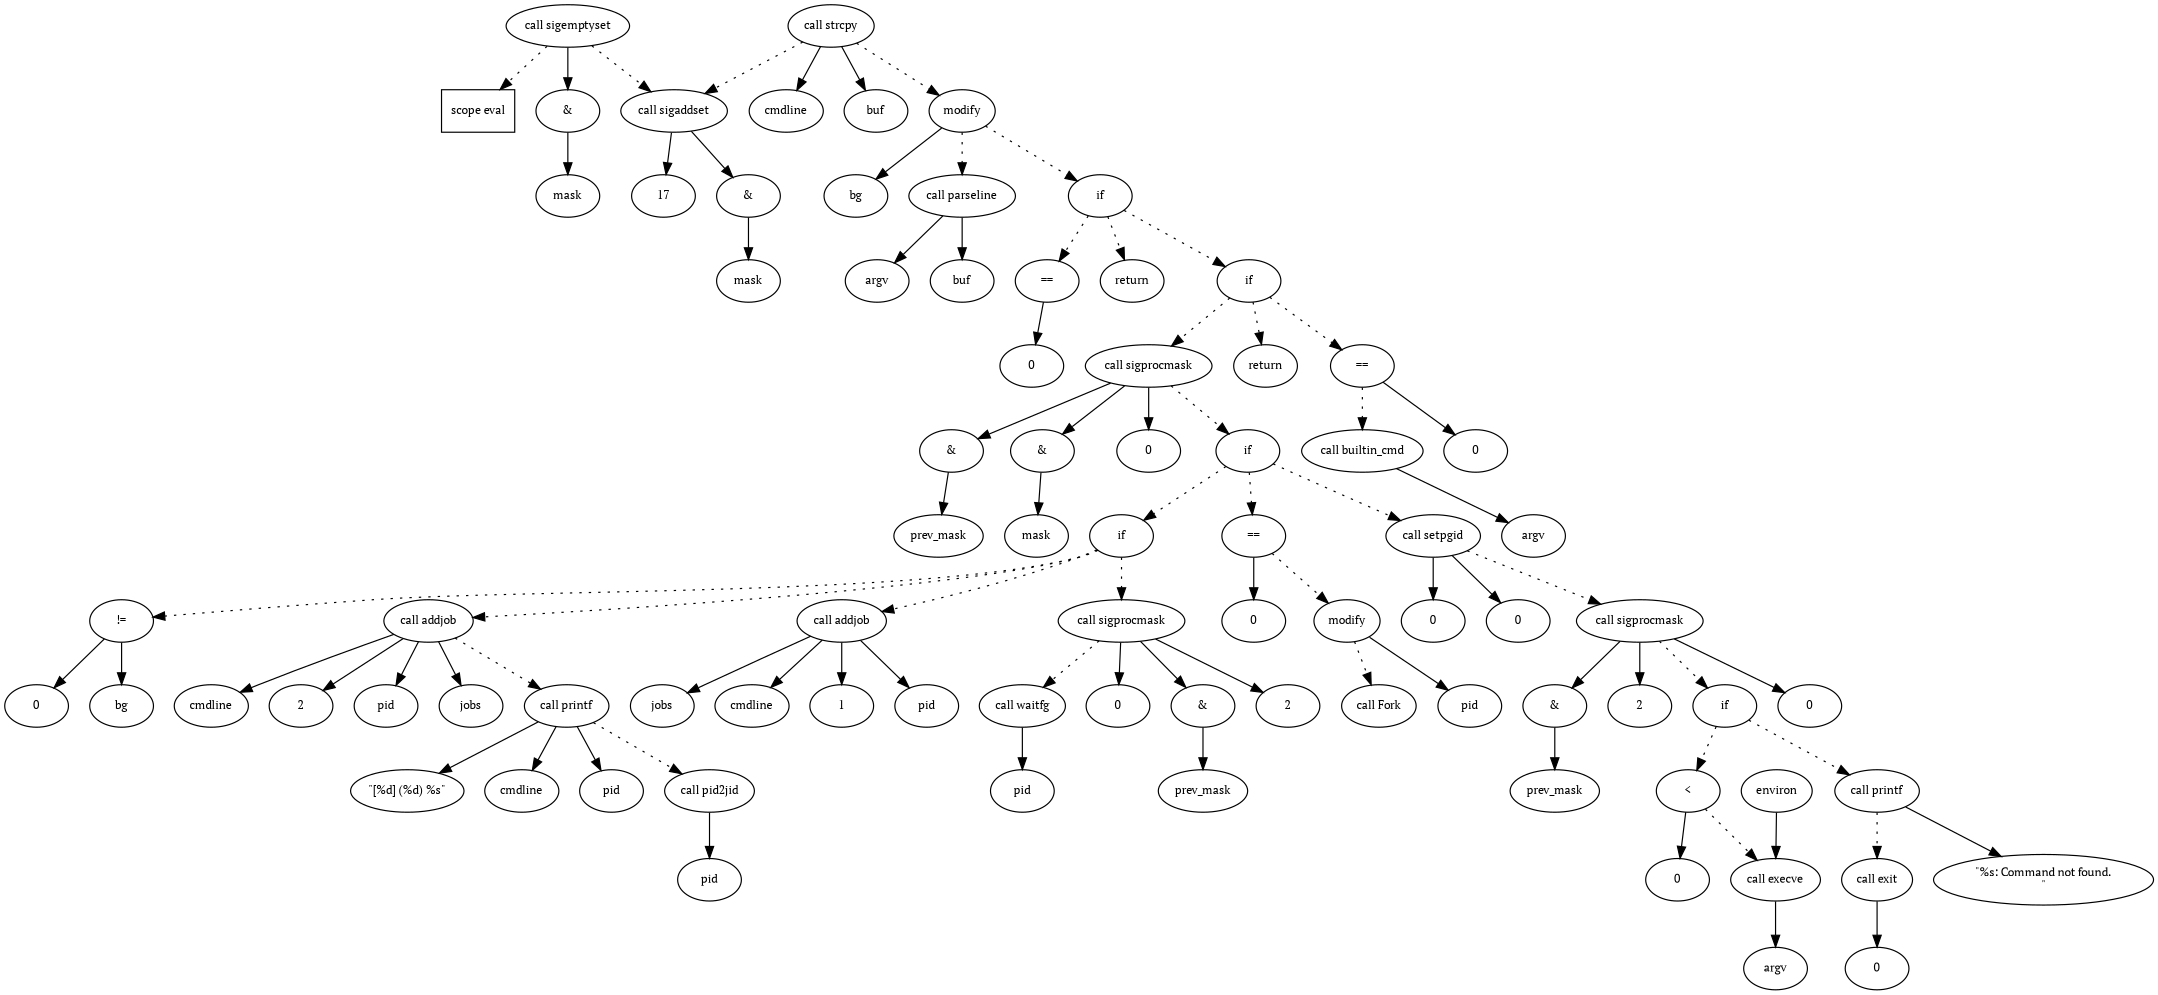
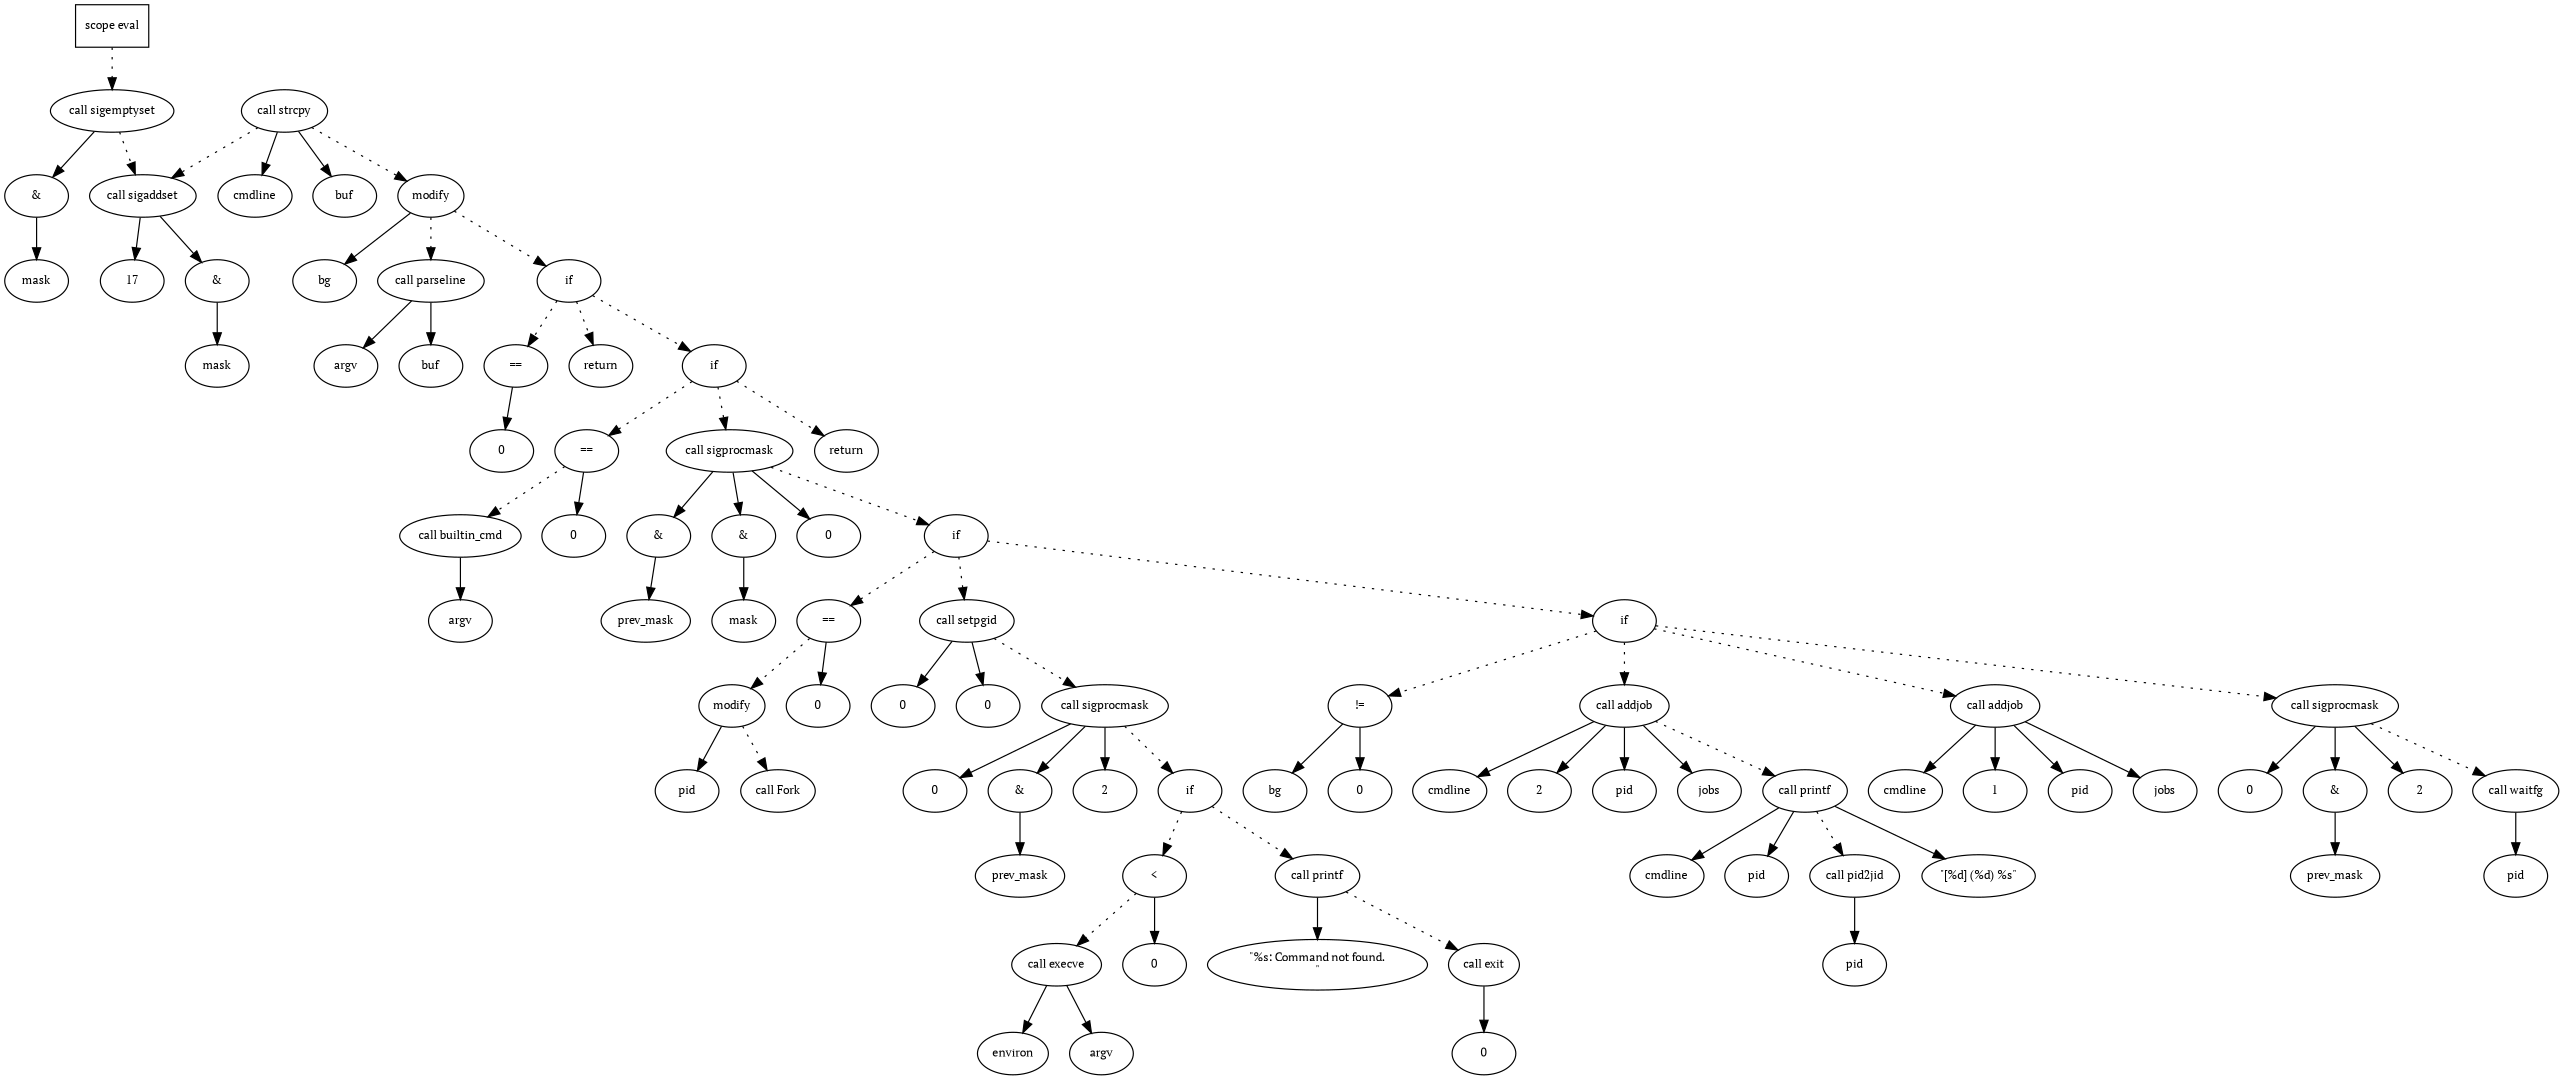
edge "call sigemptyset" -> "scope eval": reversed
edge "environ" -> "call execve": reversed
